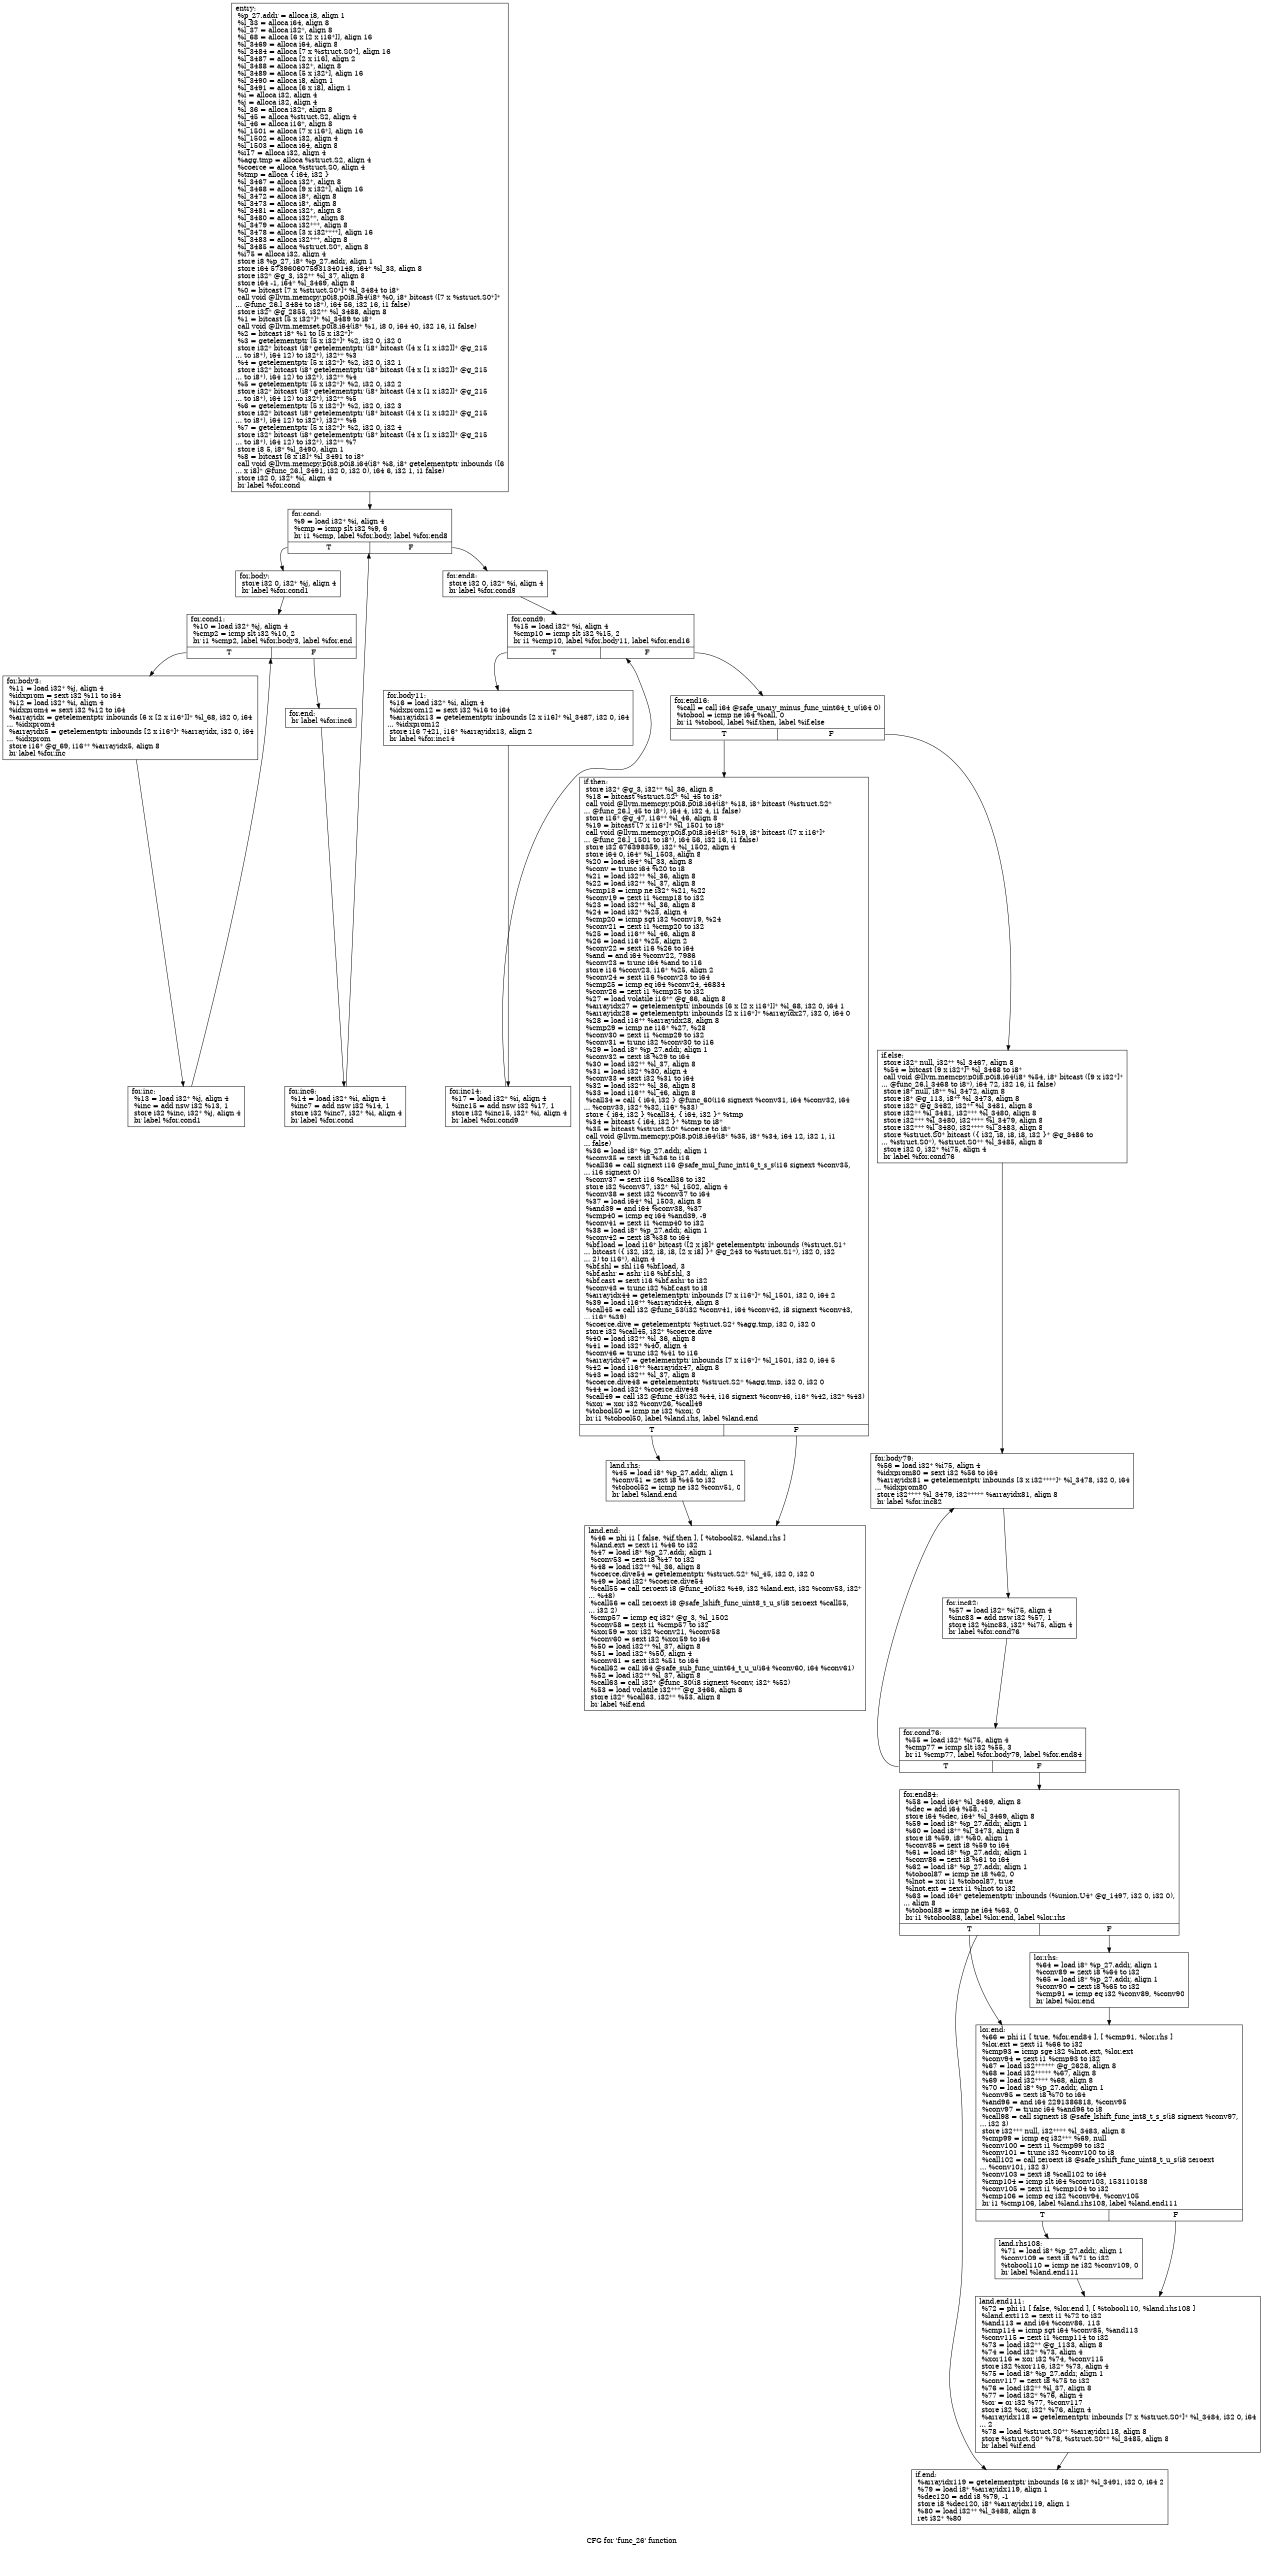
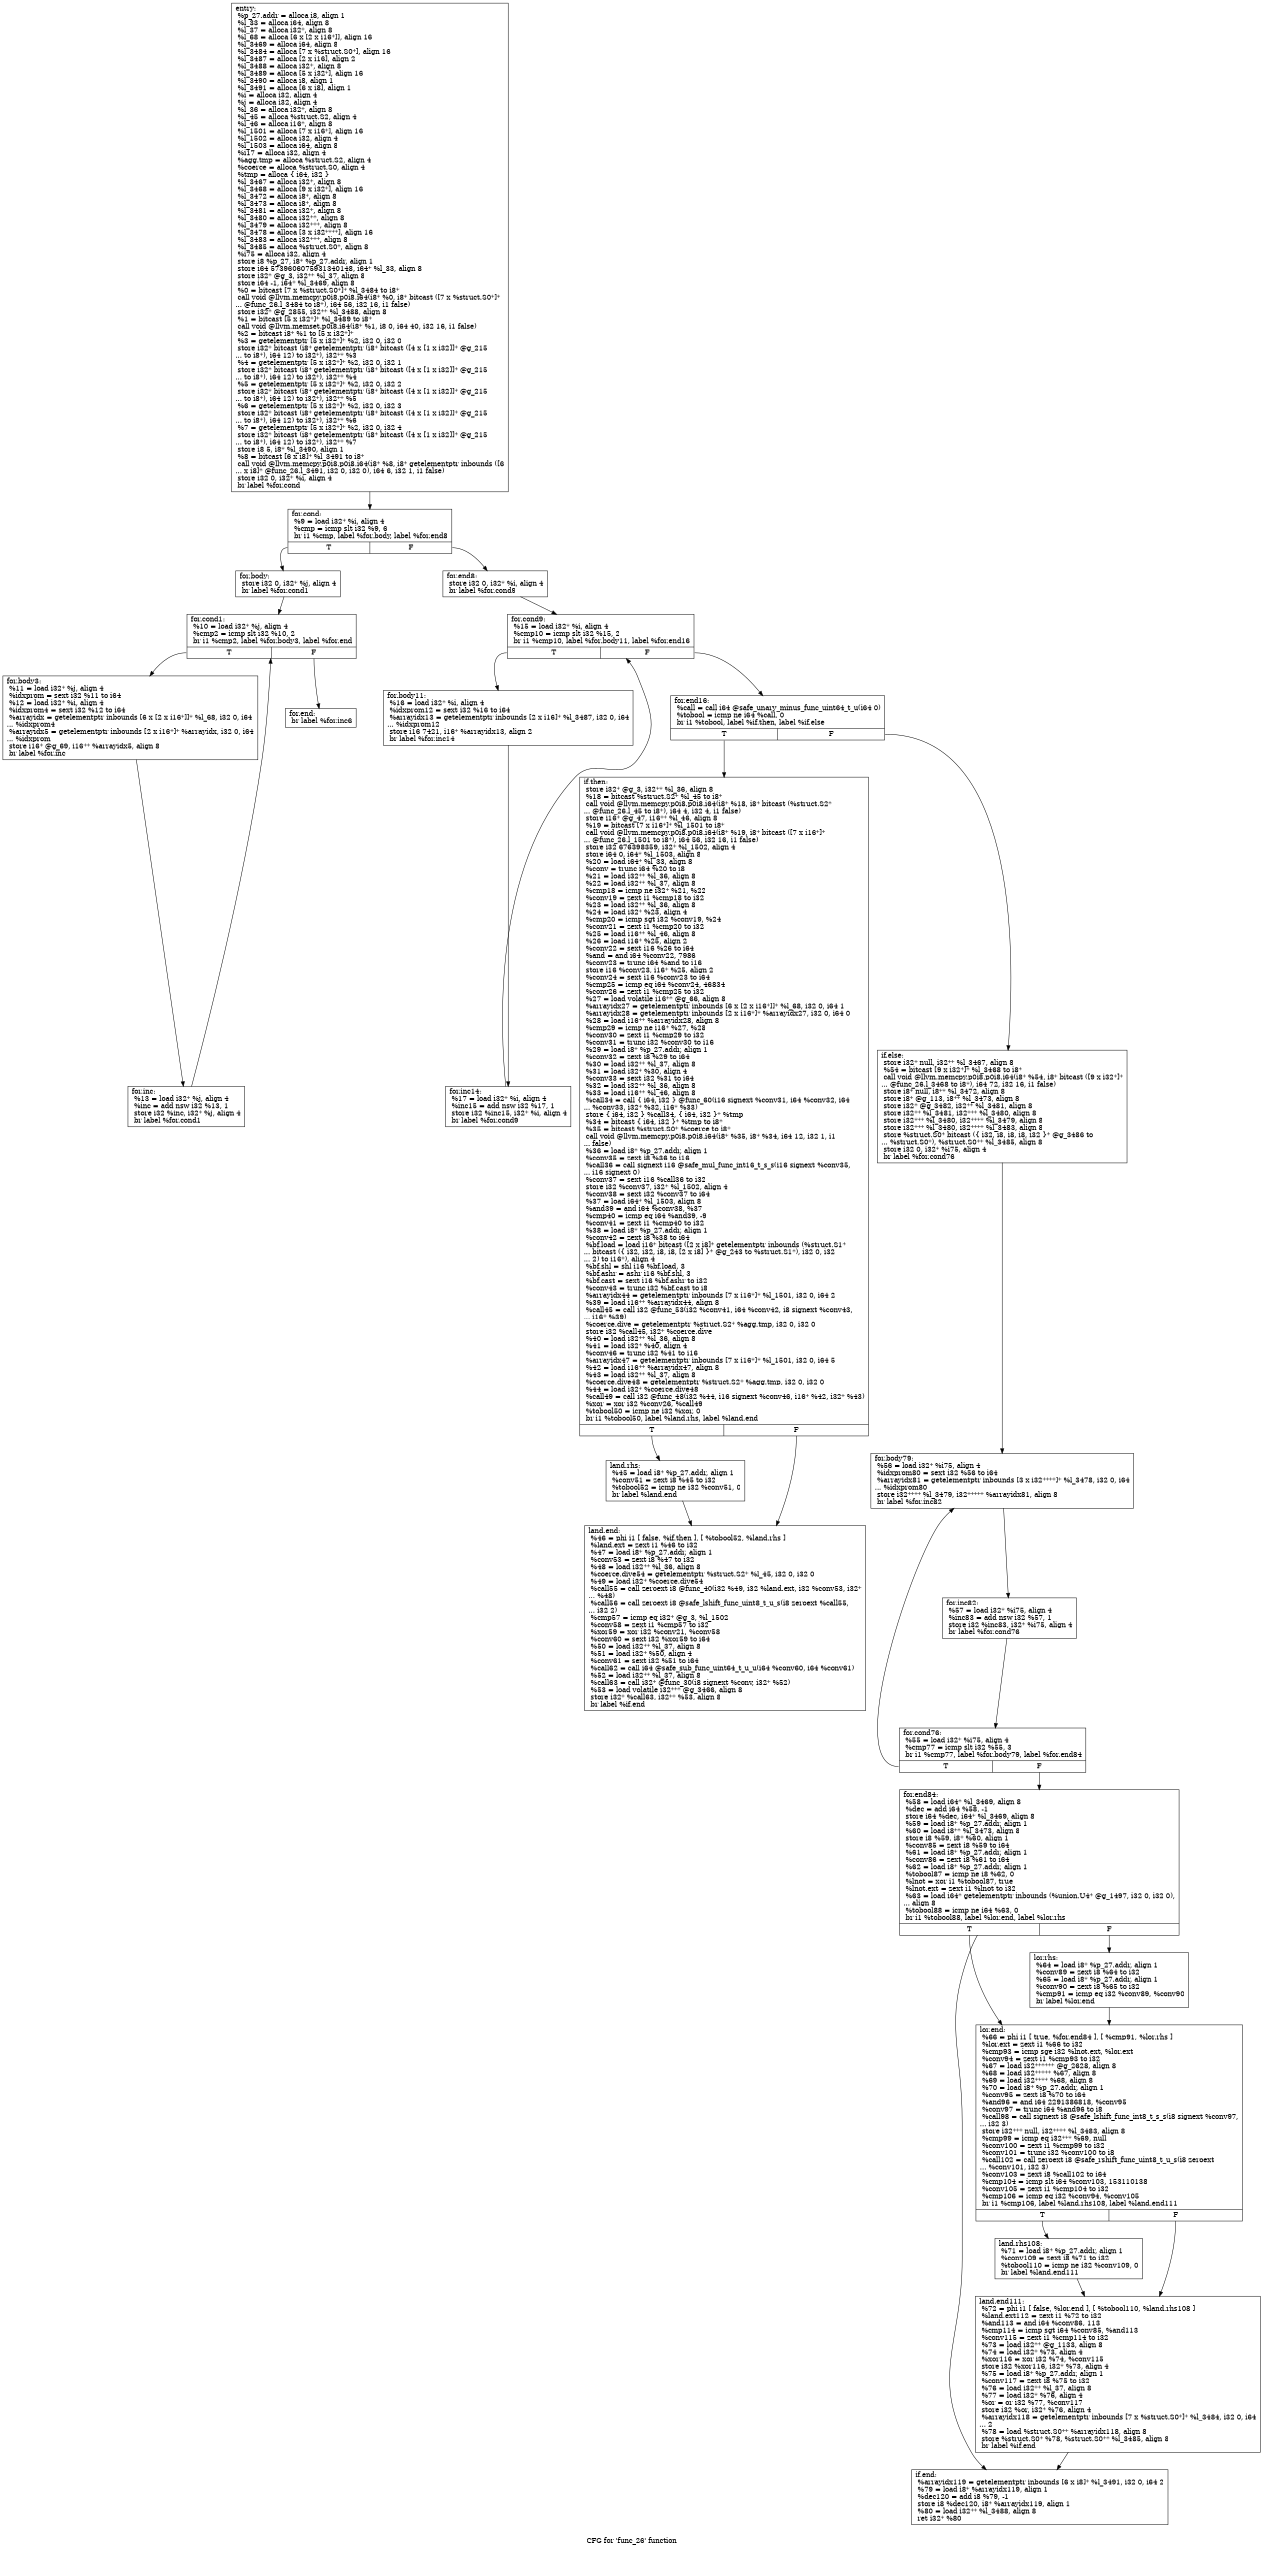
node "for.inc6:": removed
